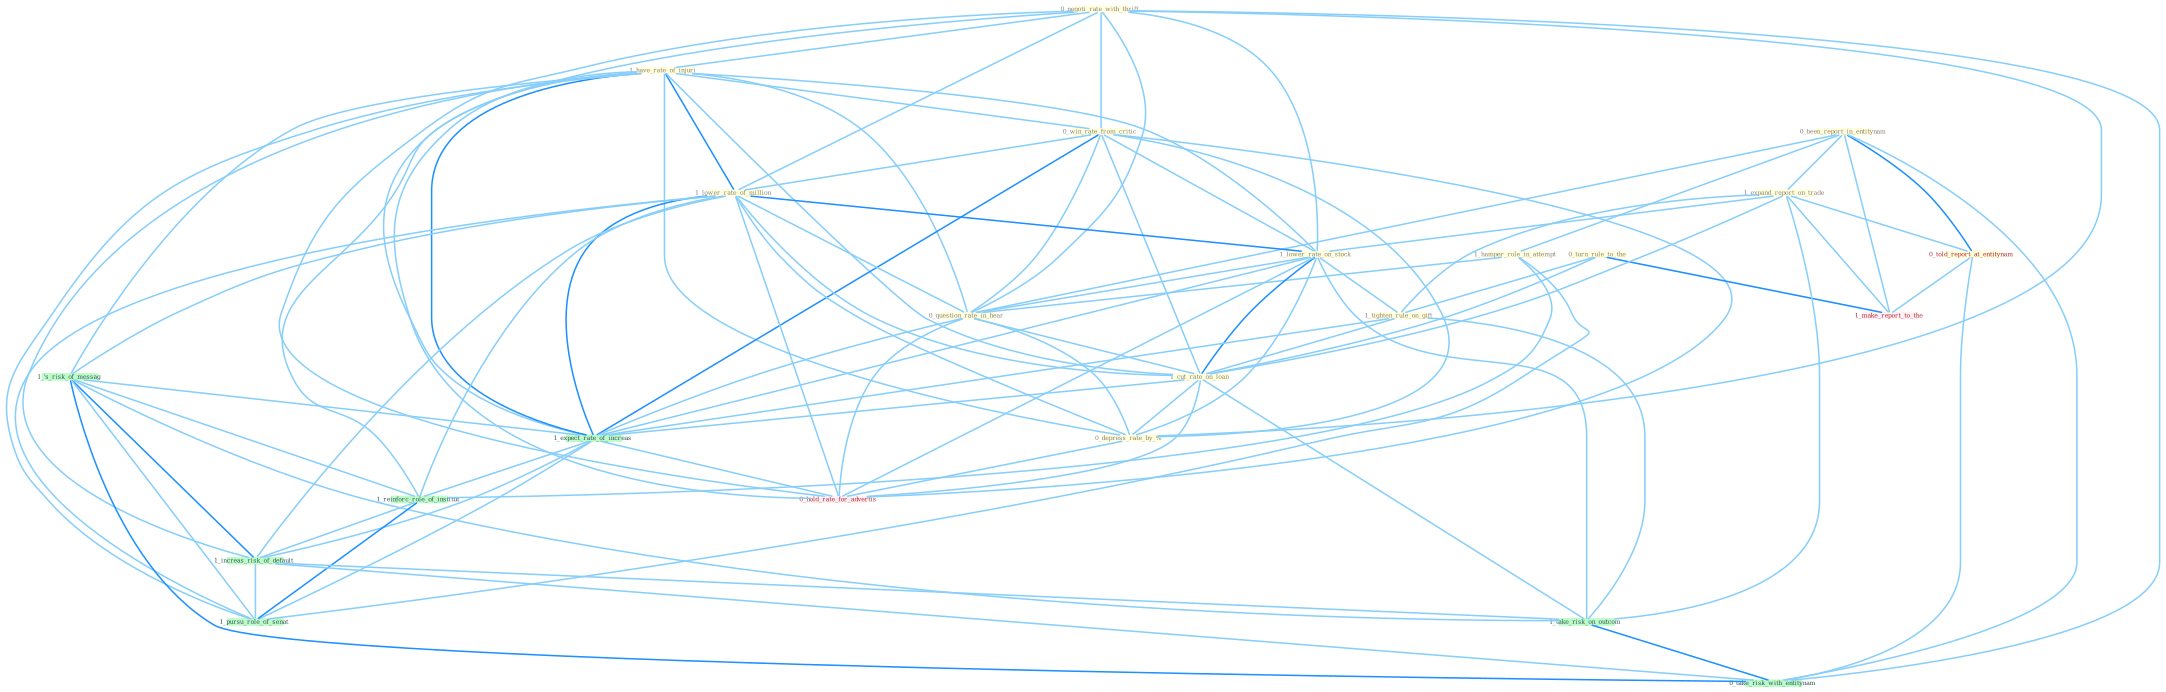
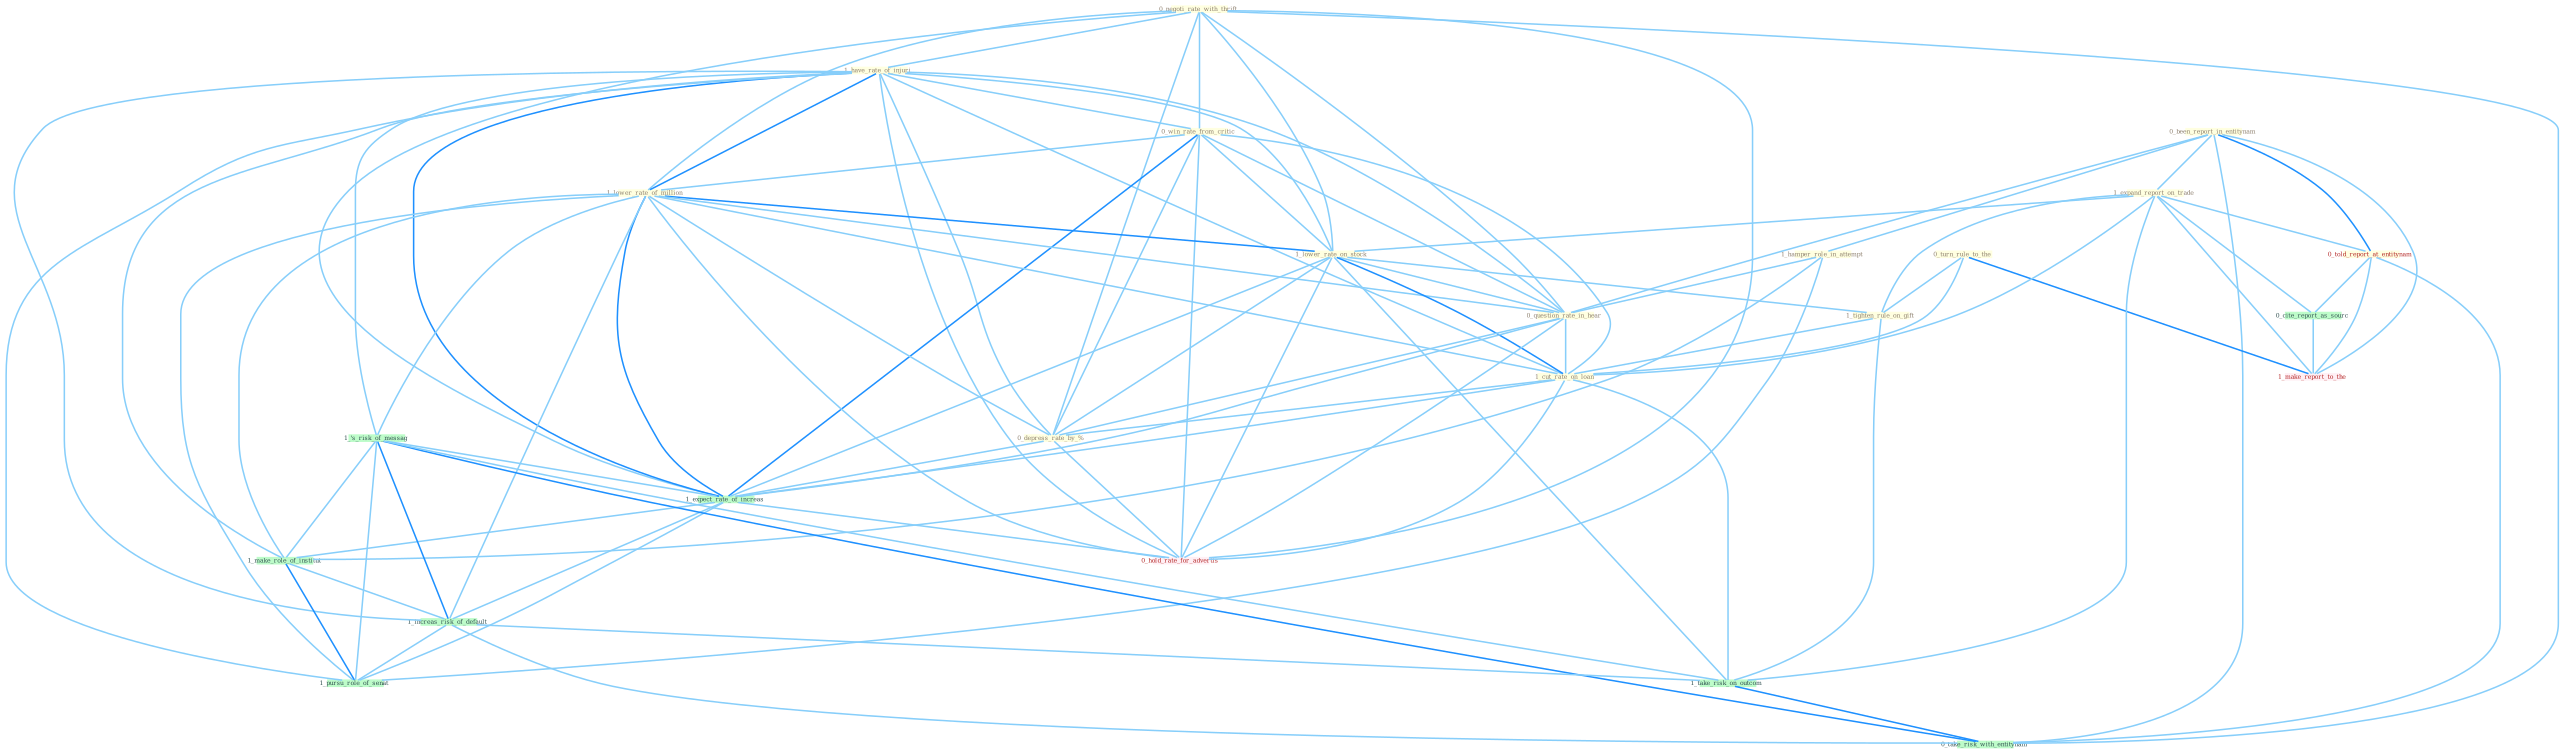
node "0_cite_report_as_sourc": added
edge "1_tighten_rule_on_gift" -- "1_expect_rate_of_increas": now "0_depress_rate_by_%" -- "1_expect_rate_of_increas"
node "1_reinforc_role_of_institut": label "1_reinforc_role_of_institut" -> "1_make_role_of_institut"
